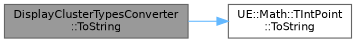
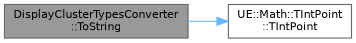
node "UE::Math::TIntPoint ::ToString": label "UE::Math::TIntPoint ::ToString" -> "UE::Math::TIntPoint ::TIntPoint"
